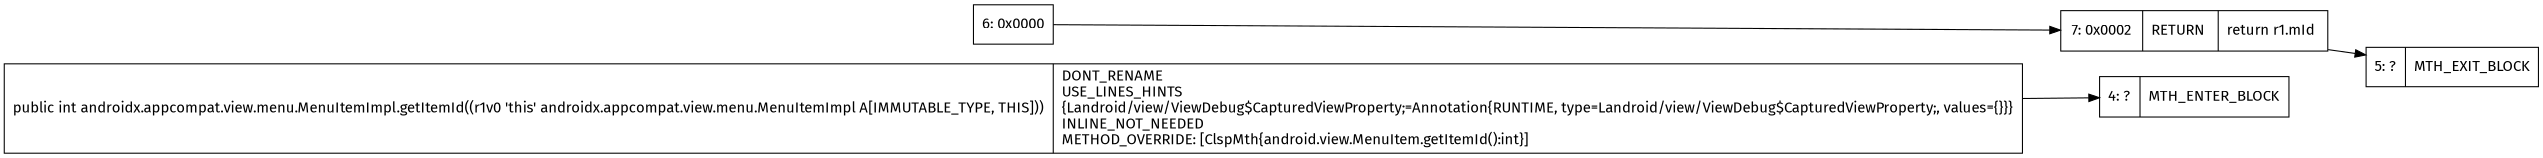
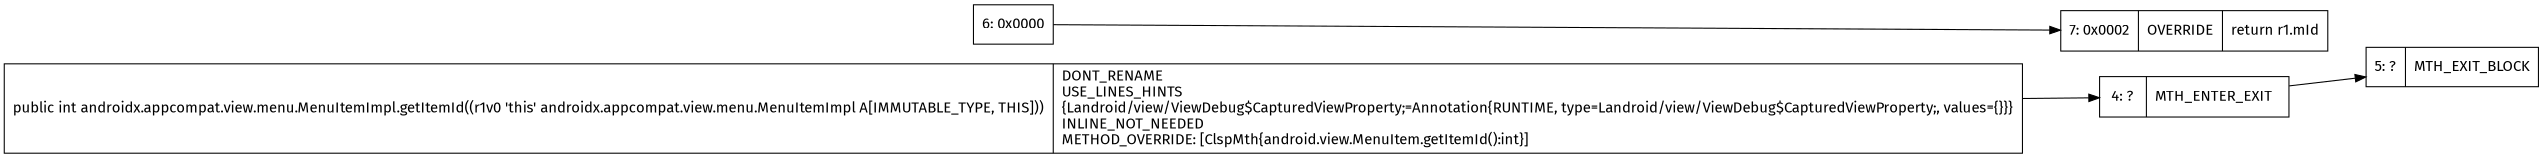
node "7: 0x0002": text "RETURN" -> "OVERRIDE"
edge "7: 0x0002" -> "5: ?": now "4: ?" -> "5: ?"
node "4: ?": text "MTH_ENTER_BLOCK" -> "MTH_ENTER_EXIT"
